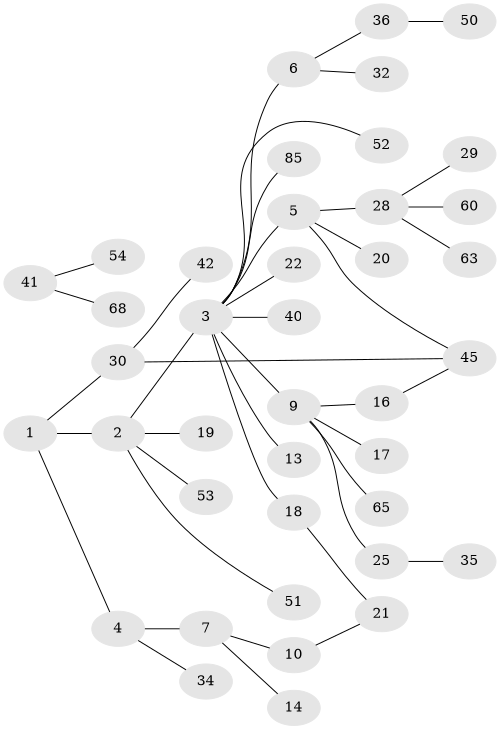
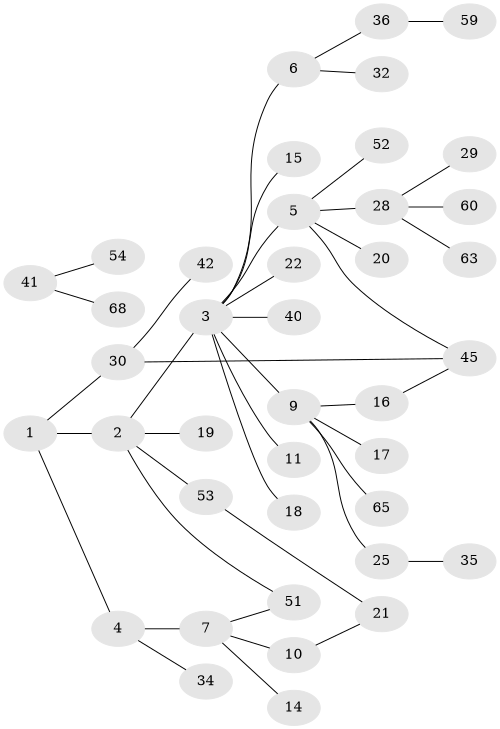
node "50": label "50" -> "59"
node "85": label "85" -> "15"
edge "52" -- "3": now "52" -- "5"
node "13": label "13" -> "11"
edge "18" -- "21": now "53" -- "21"
edge "51" -- "7": added
